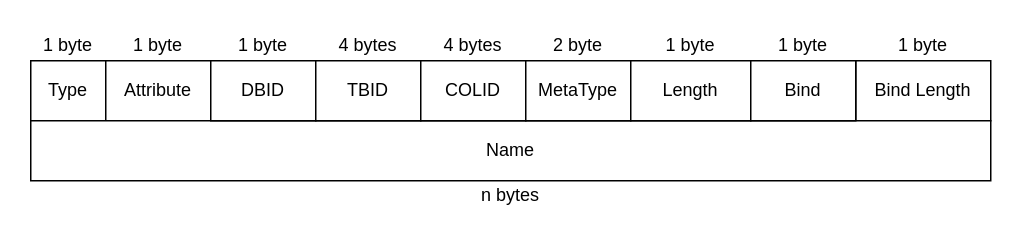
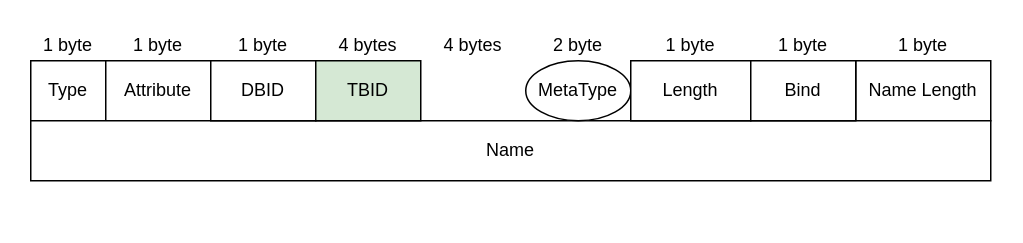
node "TBID": fillcolor #ffffff -> #d5e8d4
node "COLID": removed
node "MetaType": shape rectangle -> ellipse
node "Bind Length": label "Bind Length" -> "Name Length"
node "n bytes": removed
